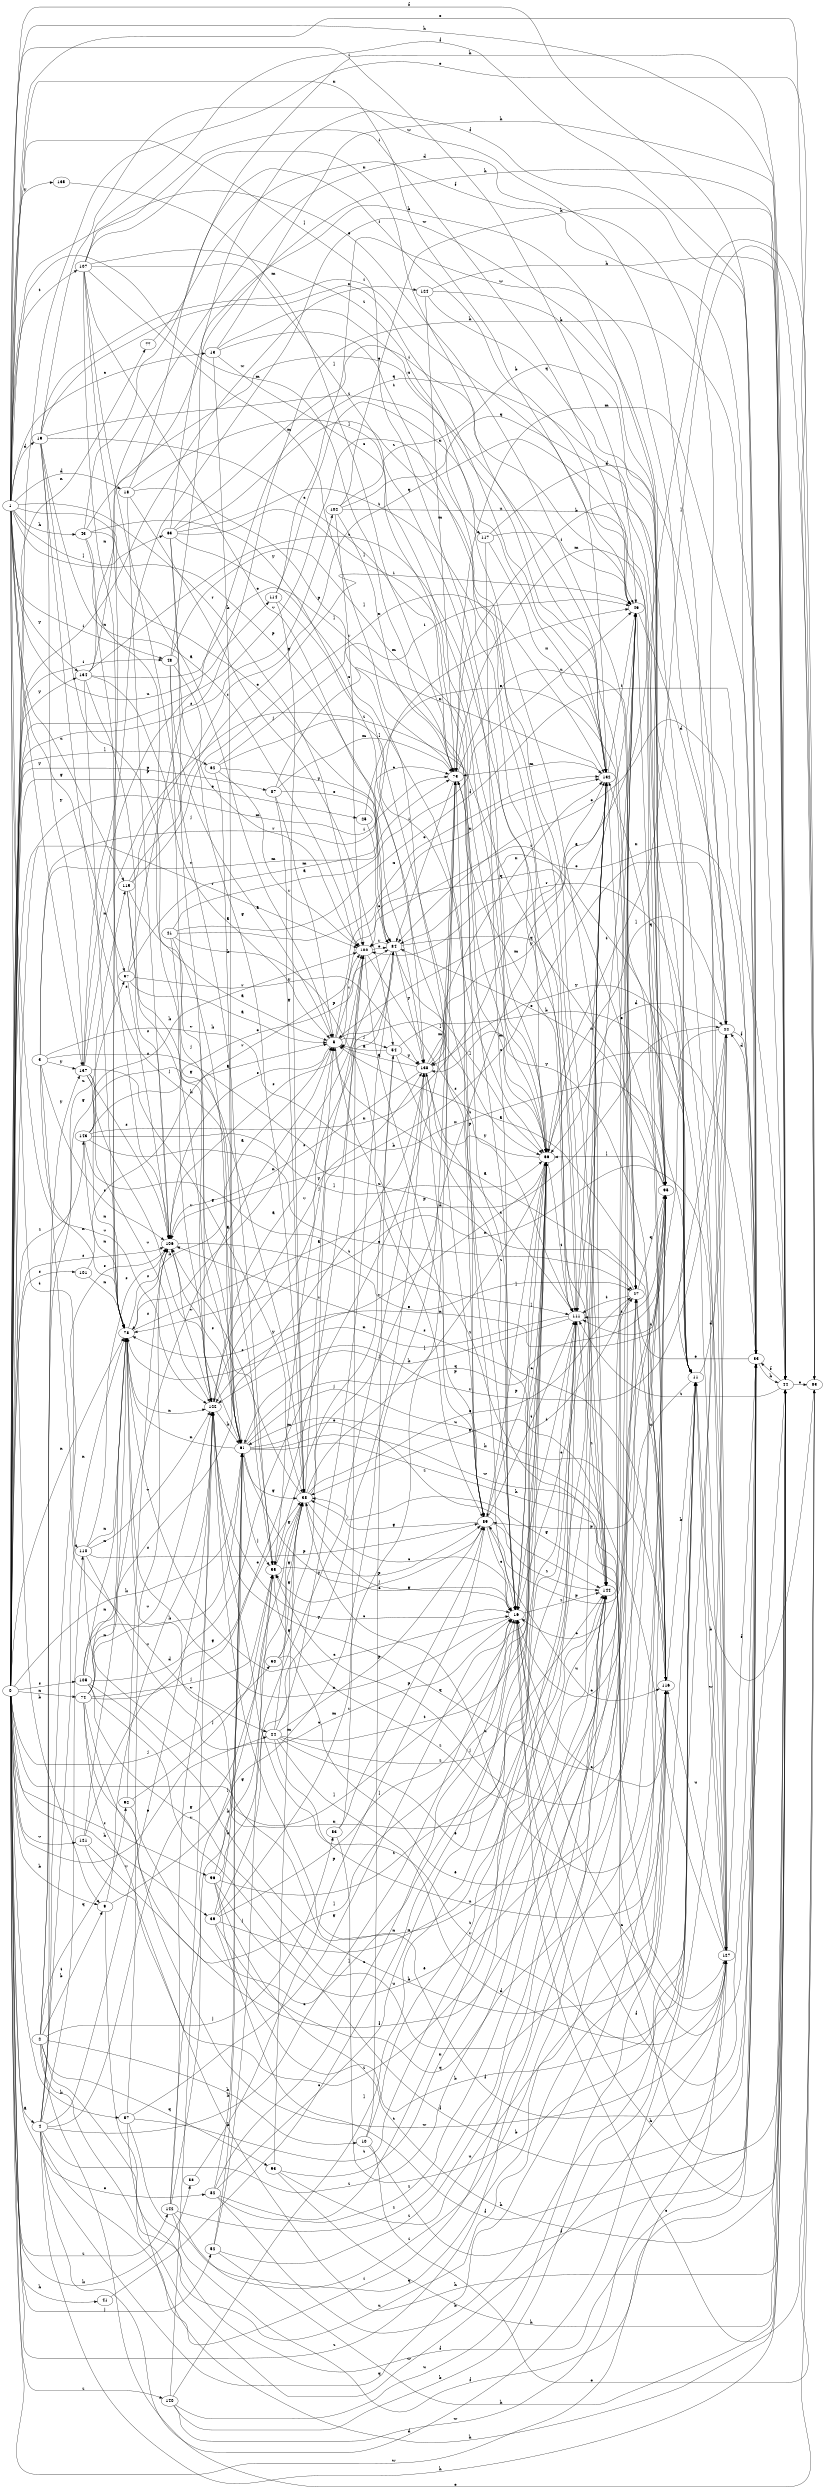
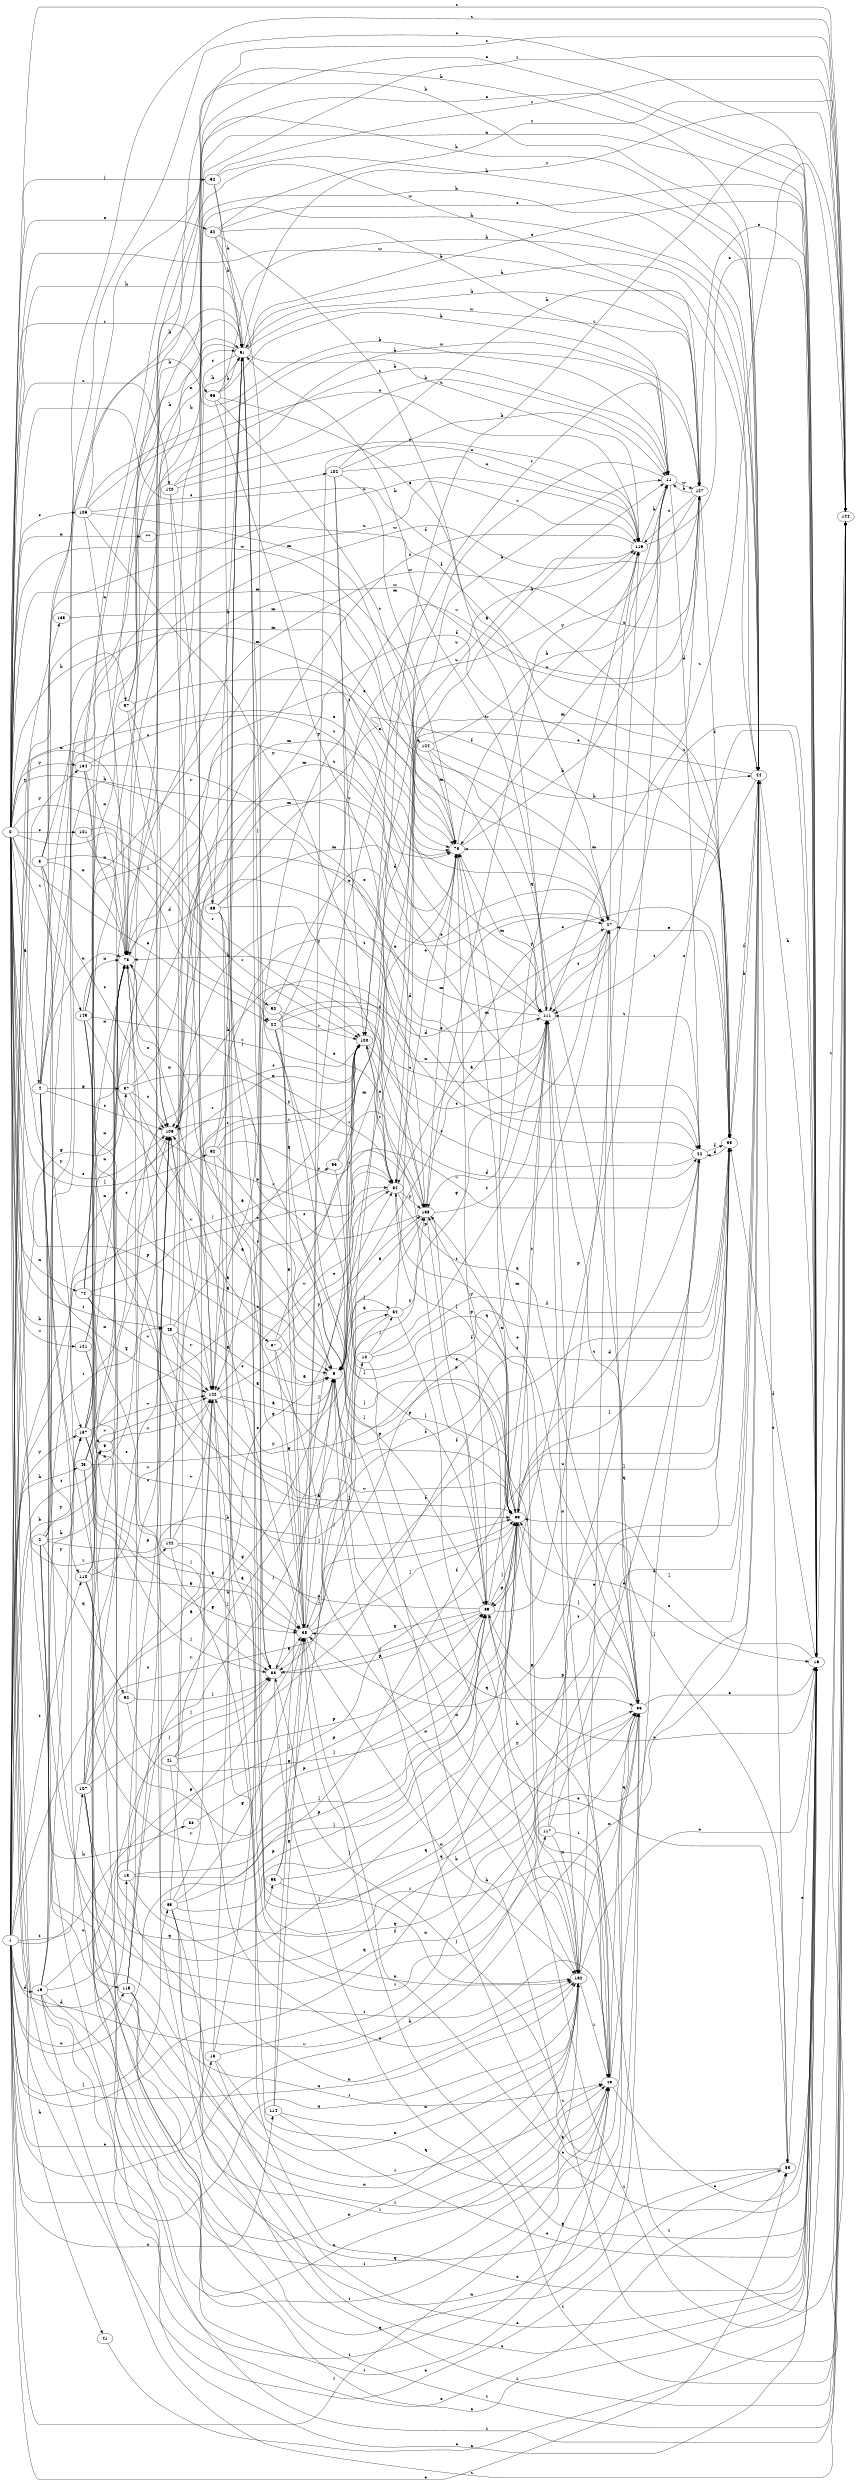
node "25": removed
edge "89" -> "78": added, label "n"
edge "57" -> "16": label "g" -> "c"
